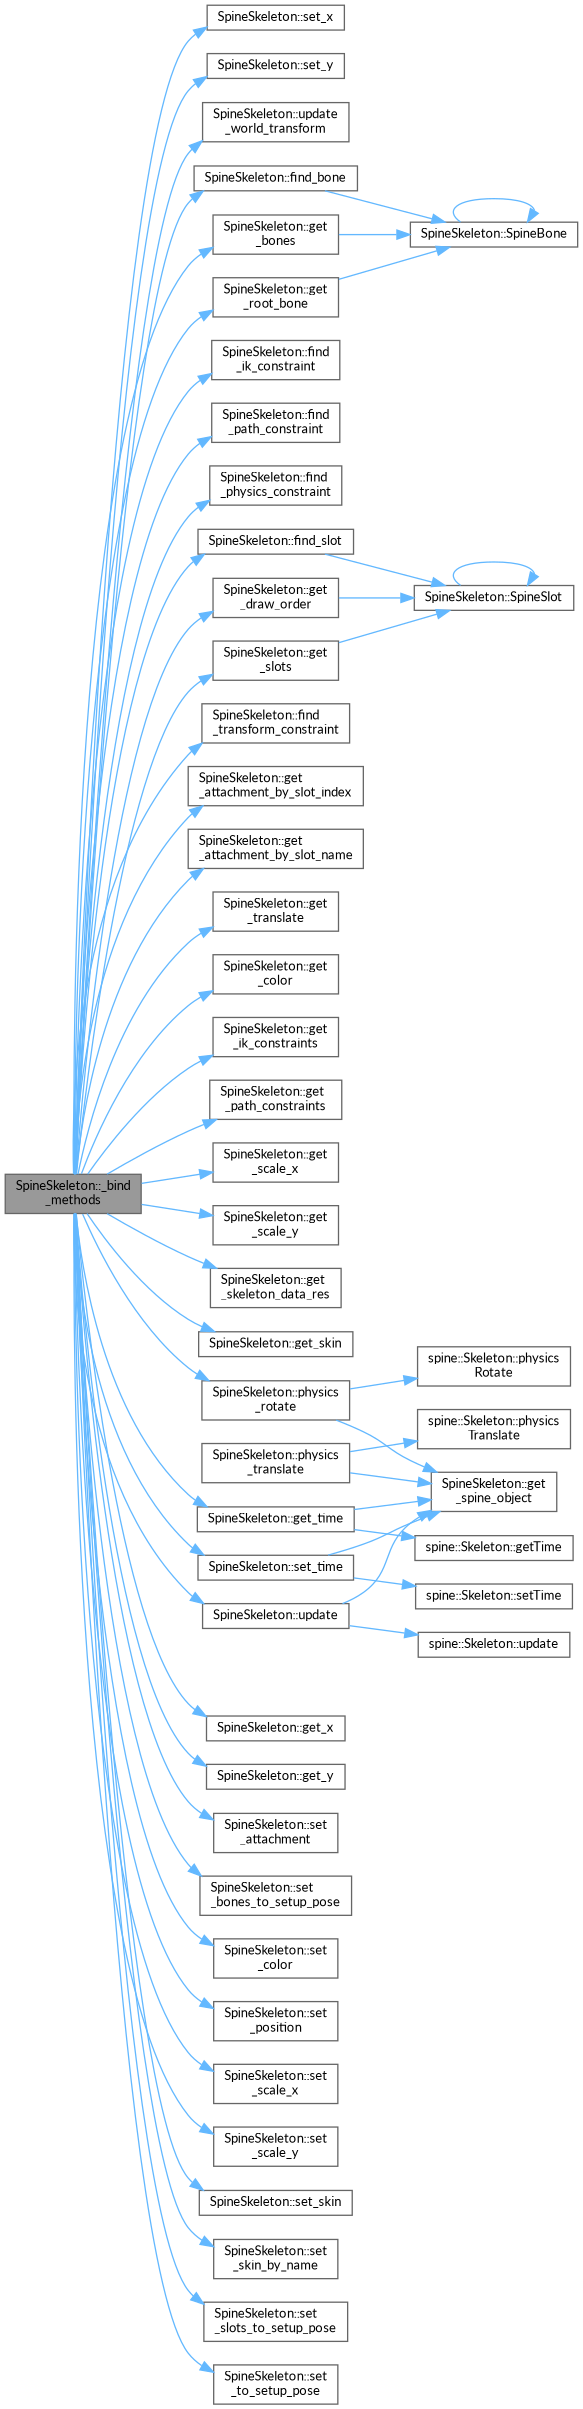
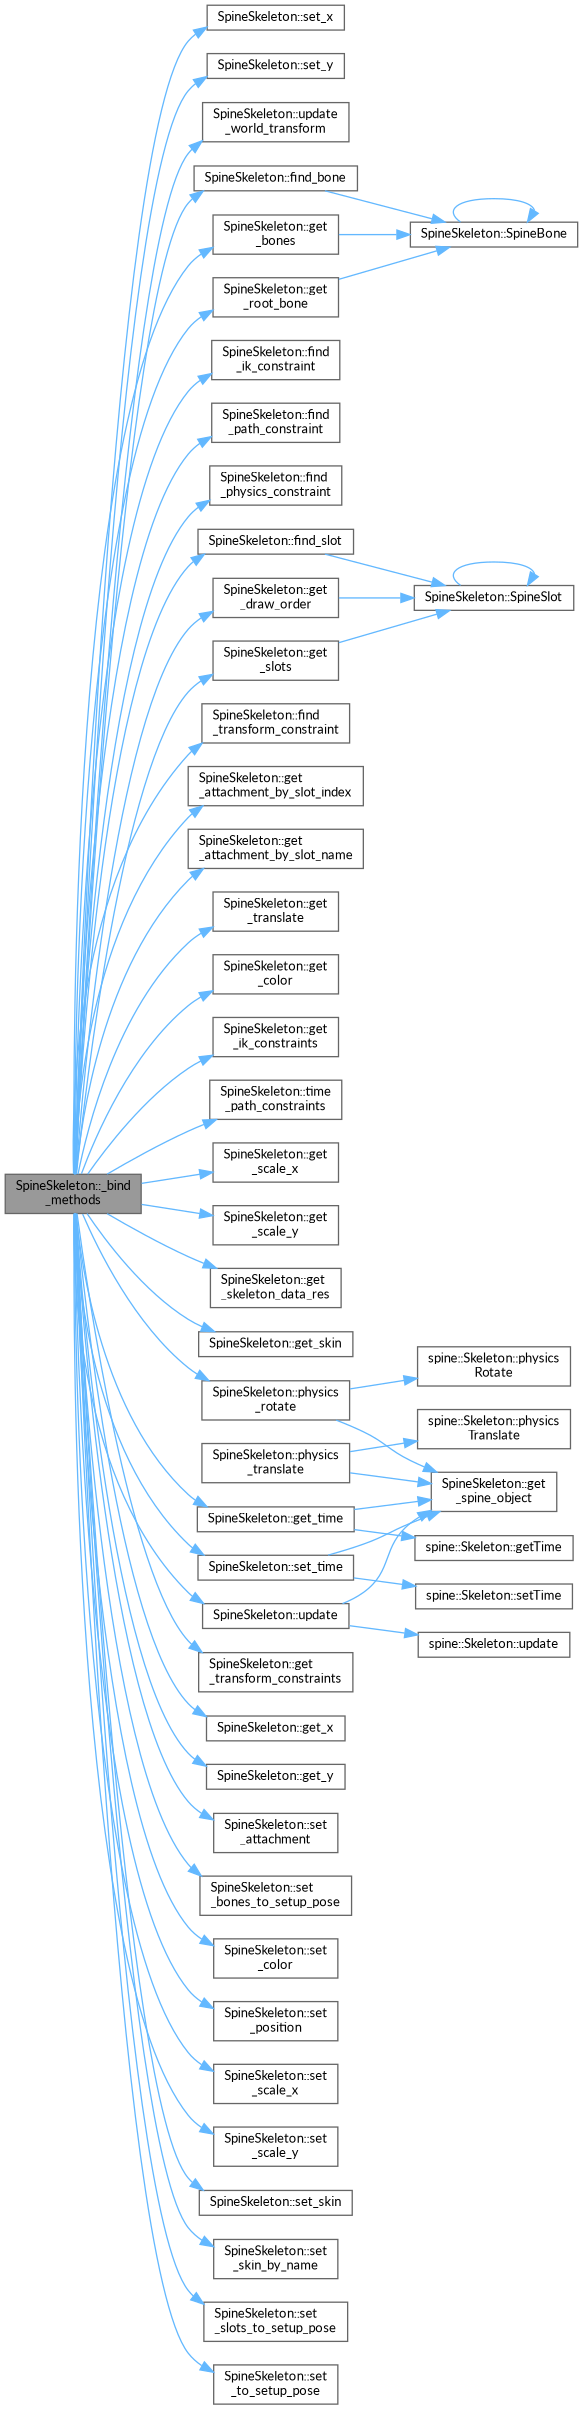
node "SpineSkeleton::get _path_constraints": label "SpineSkeleton::get _path_constraints" -> "SpineSkeleton::time _path_constraints"
node "SpineSkeleton::get _transform_constraints": added
